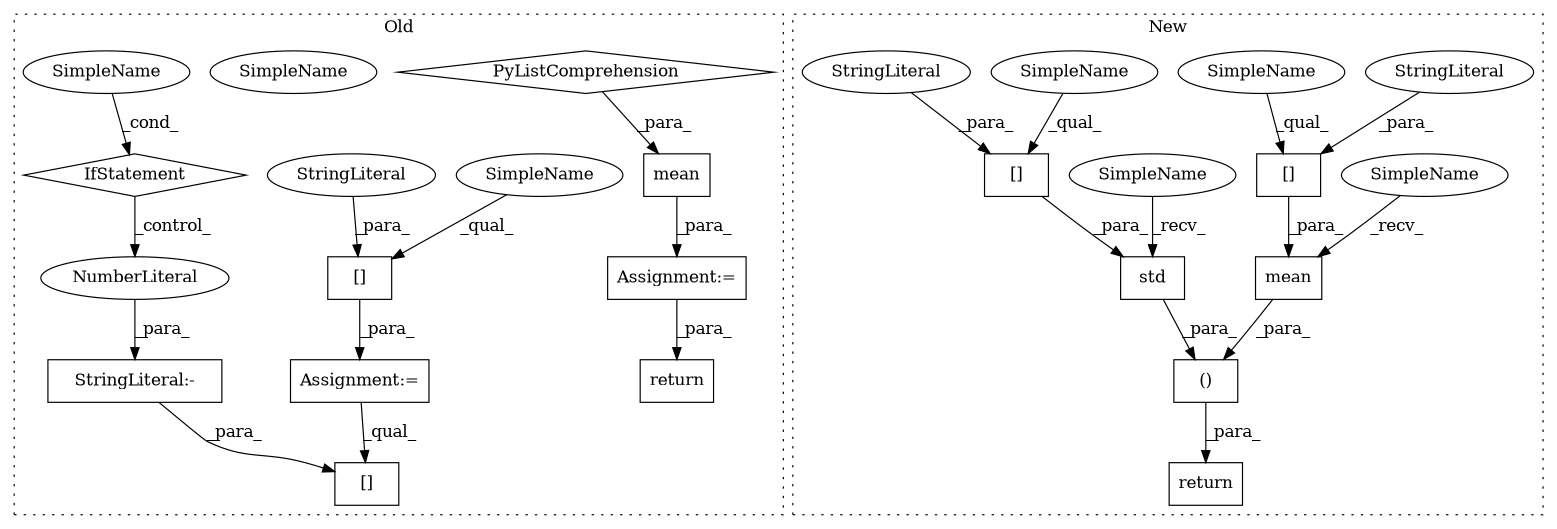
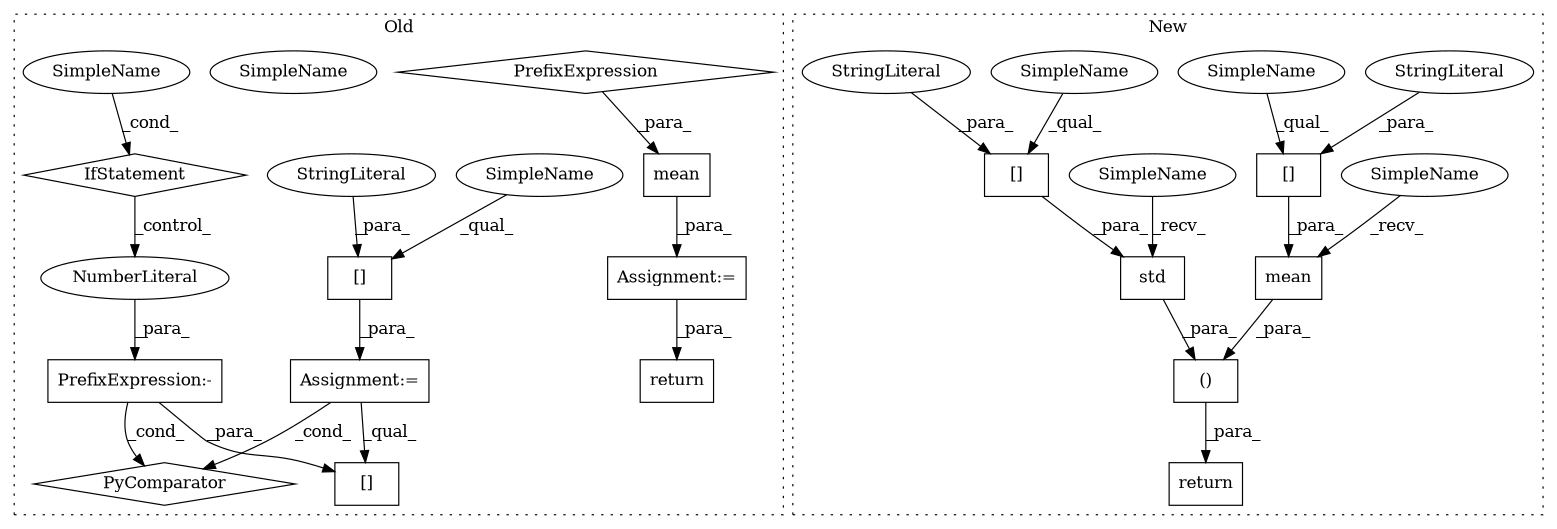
node "PyListComprehension": label "PyListComprehension" -> "PrefixExpression"
node "StringLiteral:-": label "StringLiteral:-" -> "PrefixExpression:-"
node "PyComparator": added
